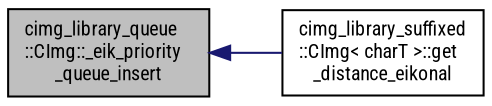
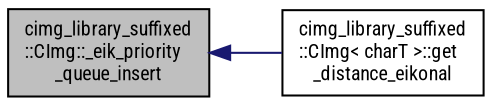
node "cimg_library_queue ::CImg::_eik_priority _queue_insert": label "cimg_library_queue ::CImg::_eik_priority _queue_insert" -> "cimg_library_suffixed ::CImg::_eik_priority _queue_insert"
